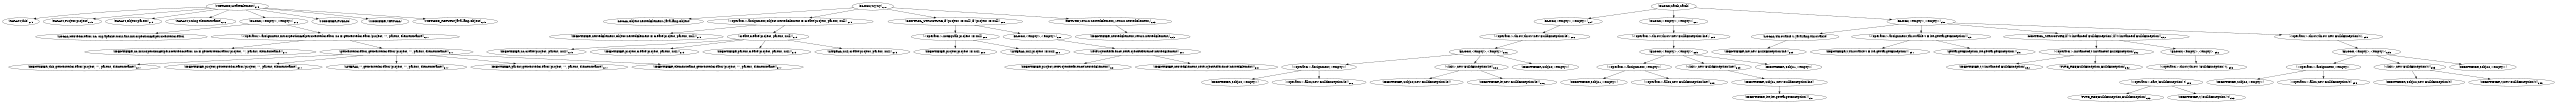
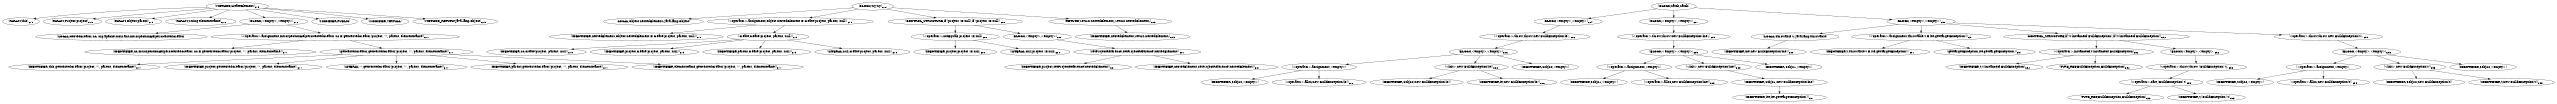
edge "(<operator>.throw,throw (BuildException) t;)" -> "(<operator>.cast,(BuildException) t)": added
